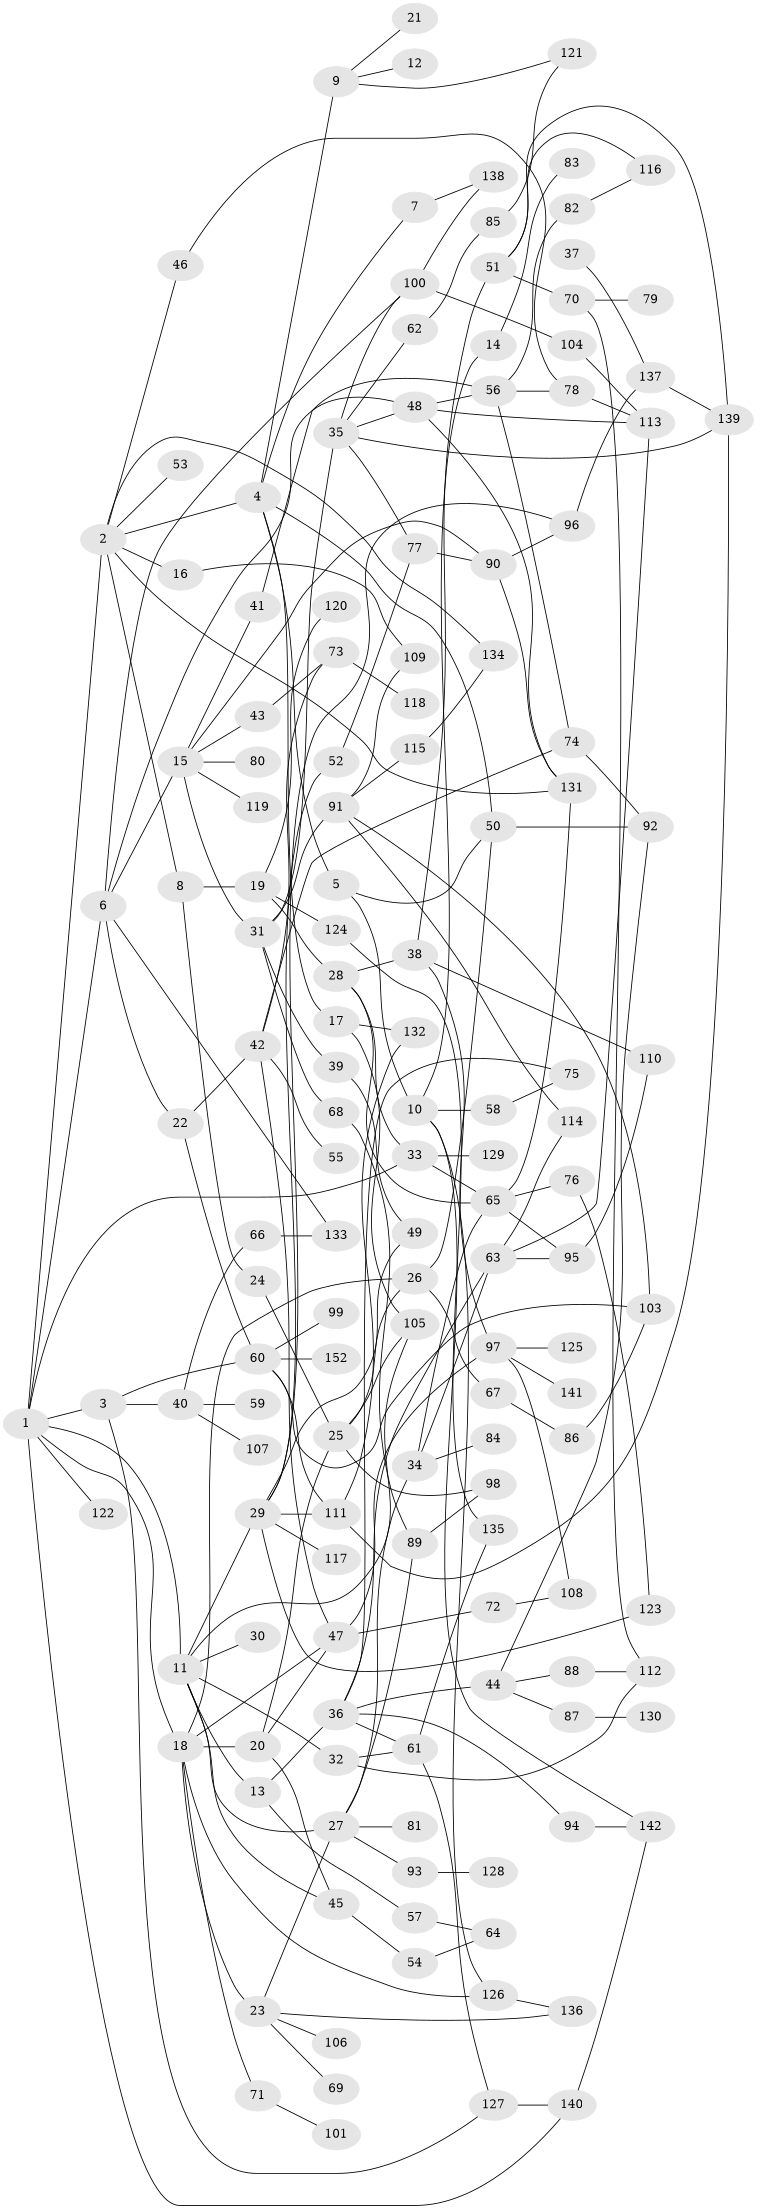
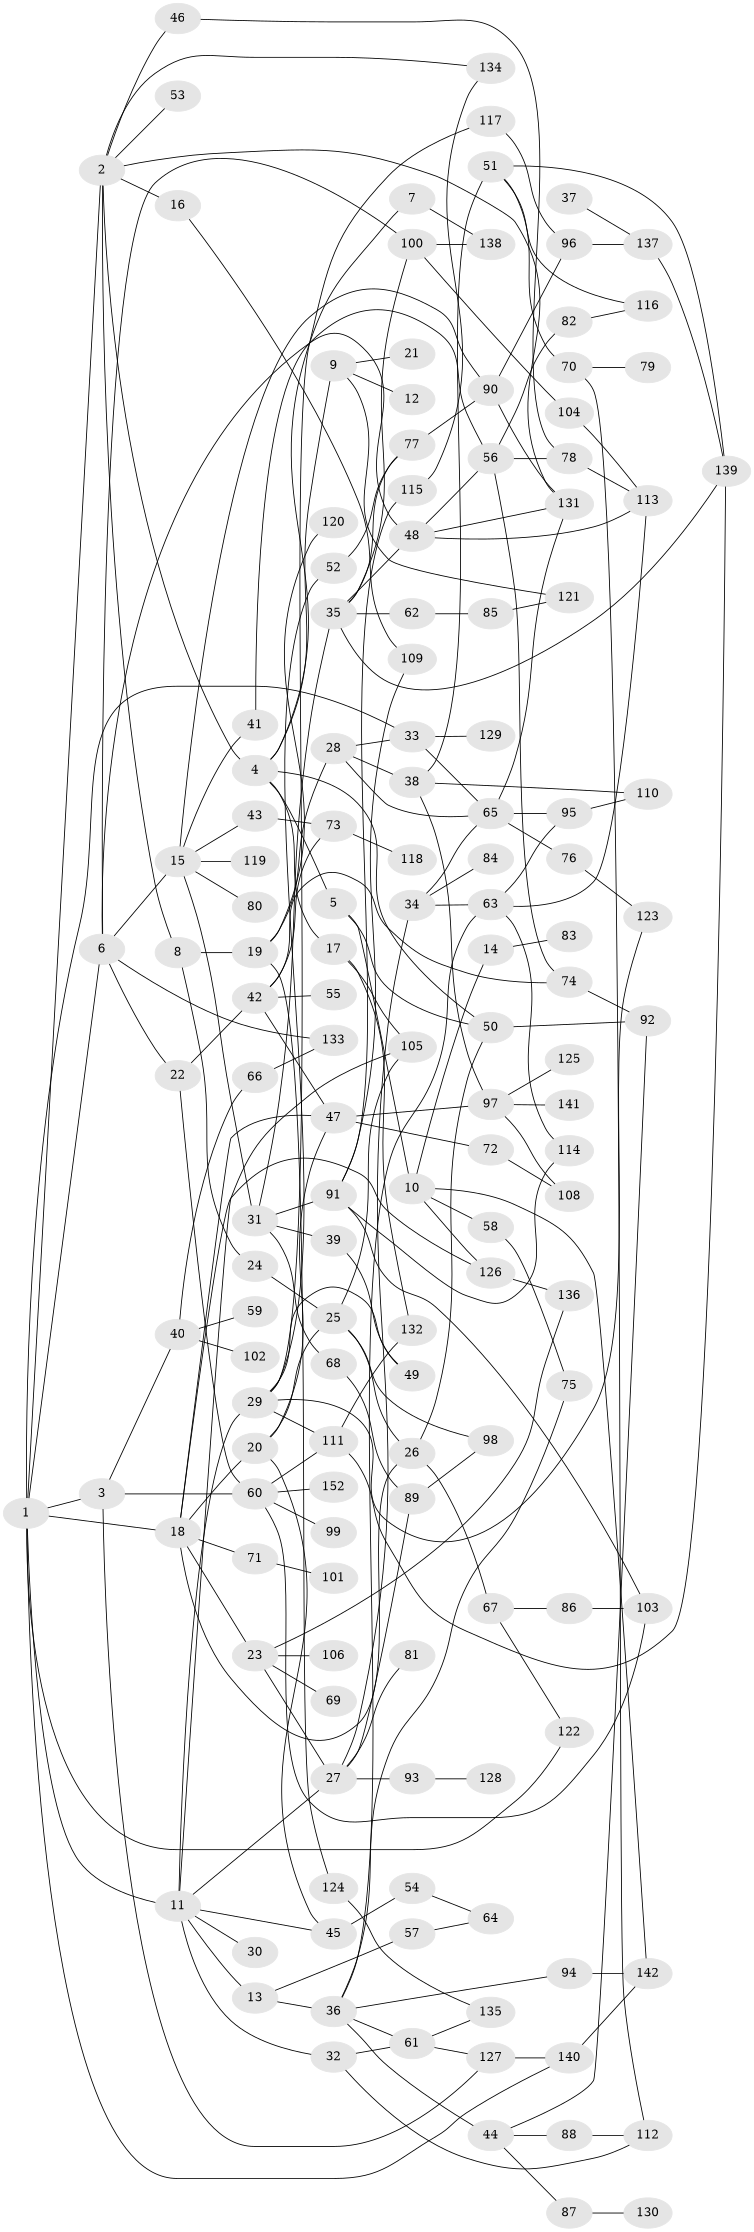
edge "96" -- "29": now "96" -- "117"
node "107": label "107" -> "102"
edge "67" -- "122": added
